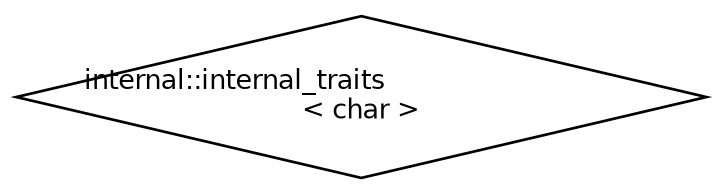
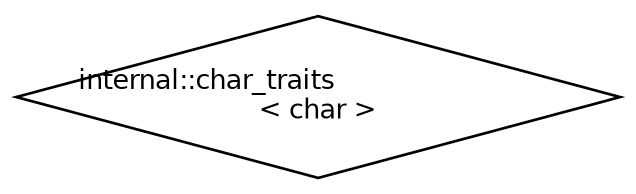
node "internal::internal_traits < char >": label "internal::internal_traits < char >" -> "internal::char_traits < char >"
